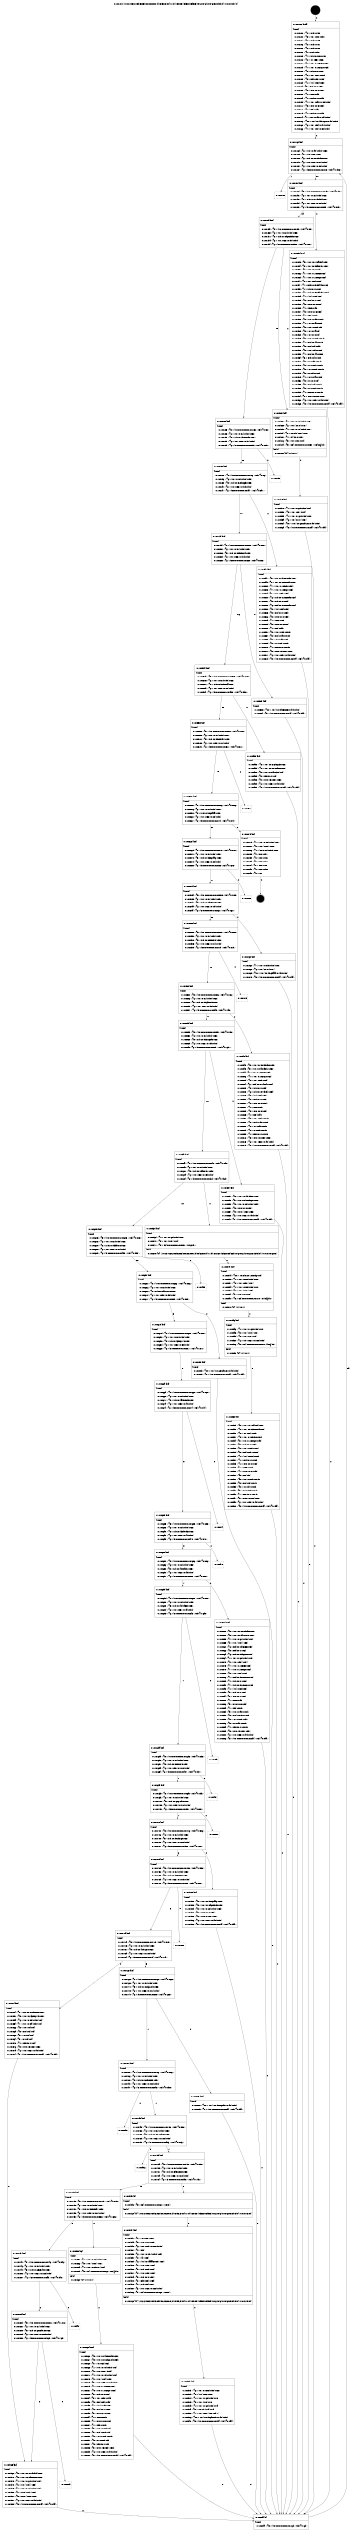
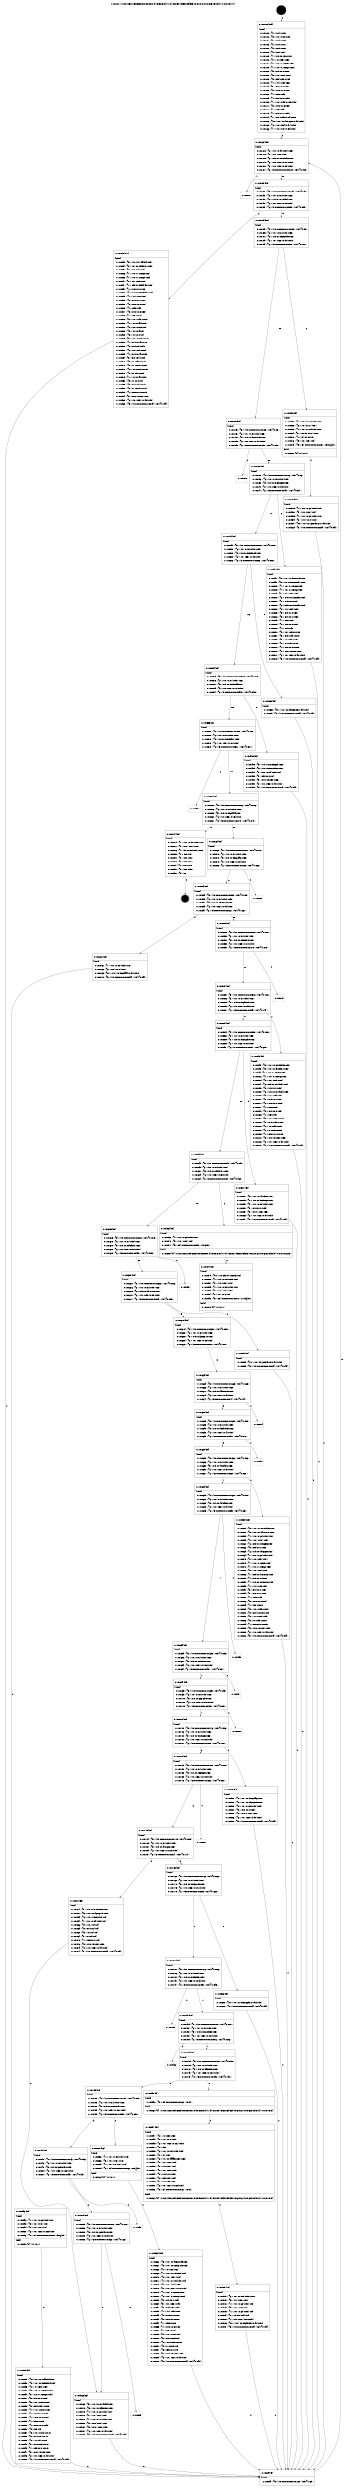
edge "0x401d79 [29]" -> "0x401d96 [21]": removed, label "1"
